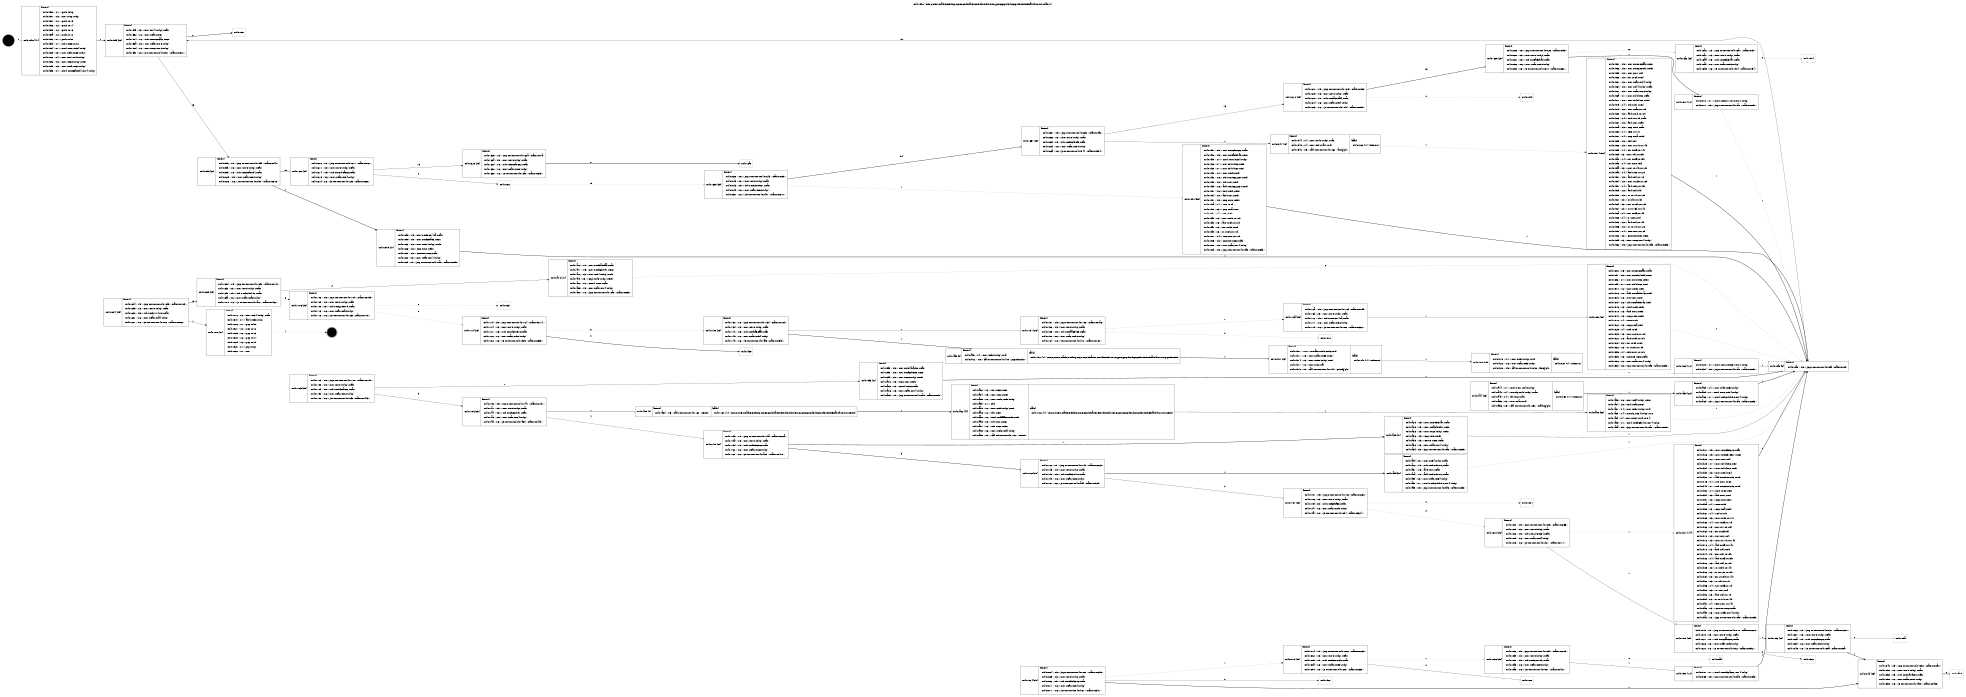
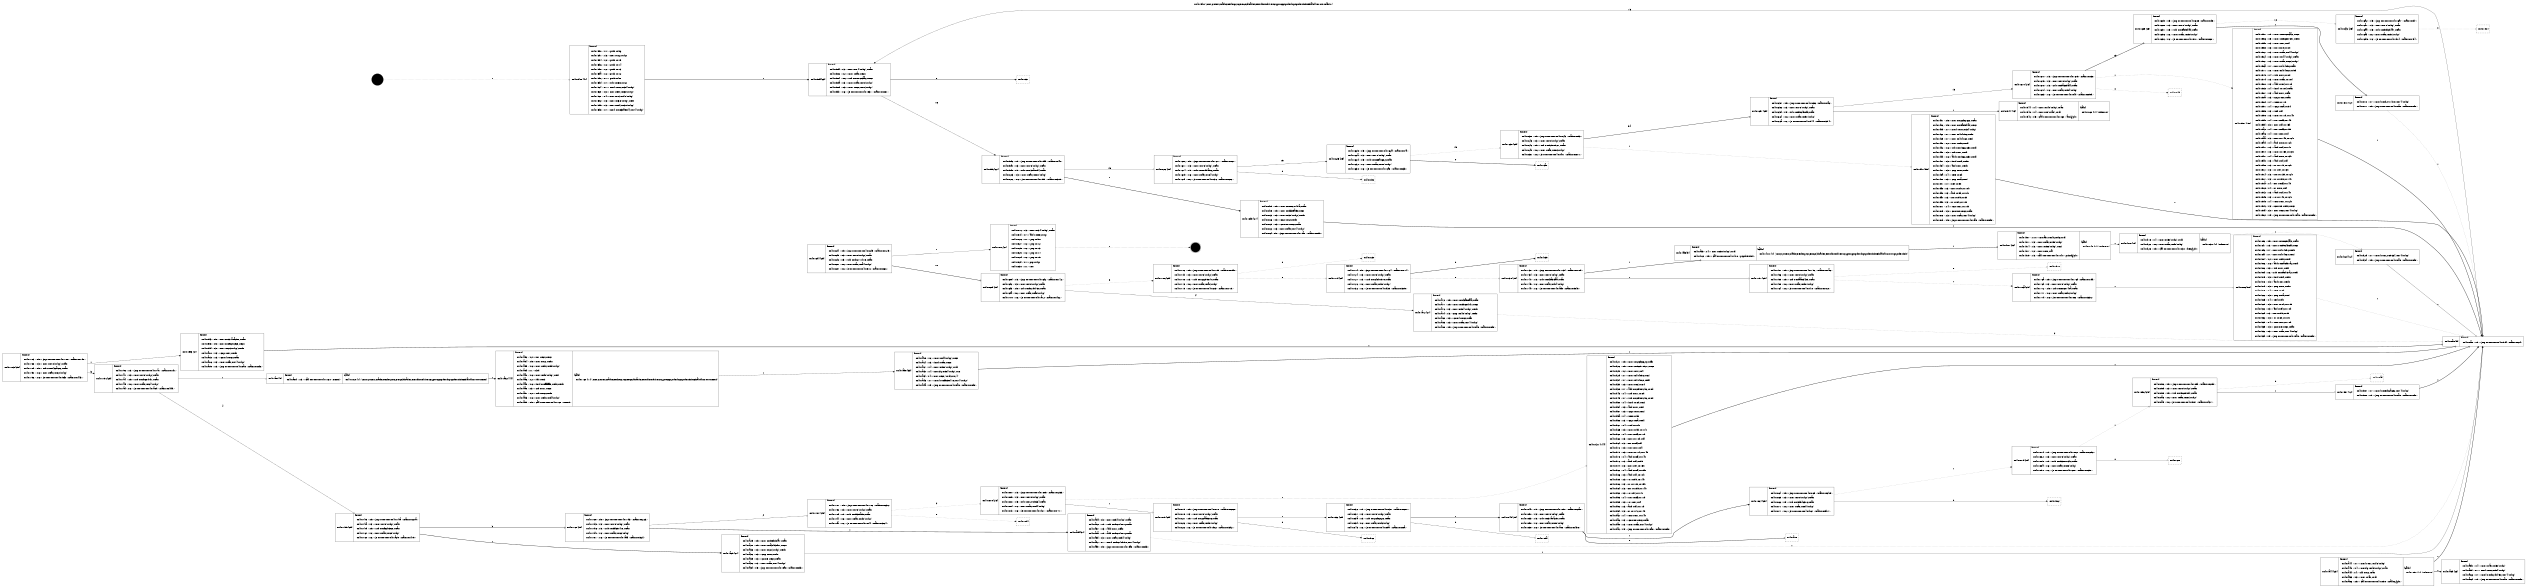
edge "0x401944 [13]" -> "0x401951 [150]": now "0x401670 [25]" -> "0x401951 [150]"
edge "0x401c9c" -> "0x40163e [25]": now "0x401625 [25]" -> "0x40163e [25]"
edge "0x401a5b [23]" -> "0x401ea8 [5]": now "0x401a44 [23]" -> "0x401ea8 [5]"
edge "0x401abe [33]" -> "0x401ea8 [5]": style dotted -> bold
edge "0x401864 [25]" -> "0x40184b [25]": reversed
